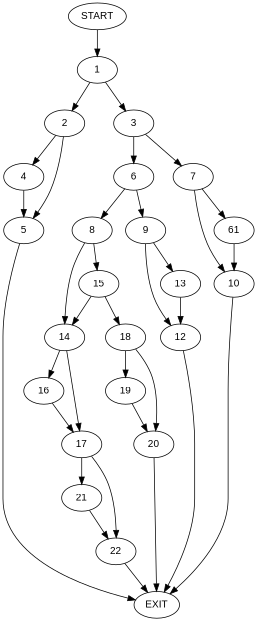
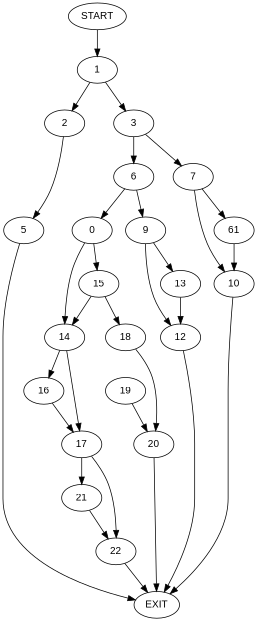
node "4": removed
node "8": label "8" -> "0"
edge "18" -> "19": removed
